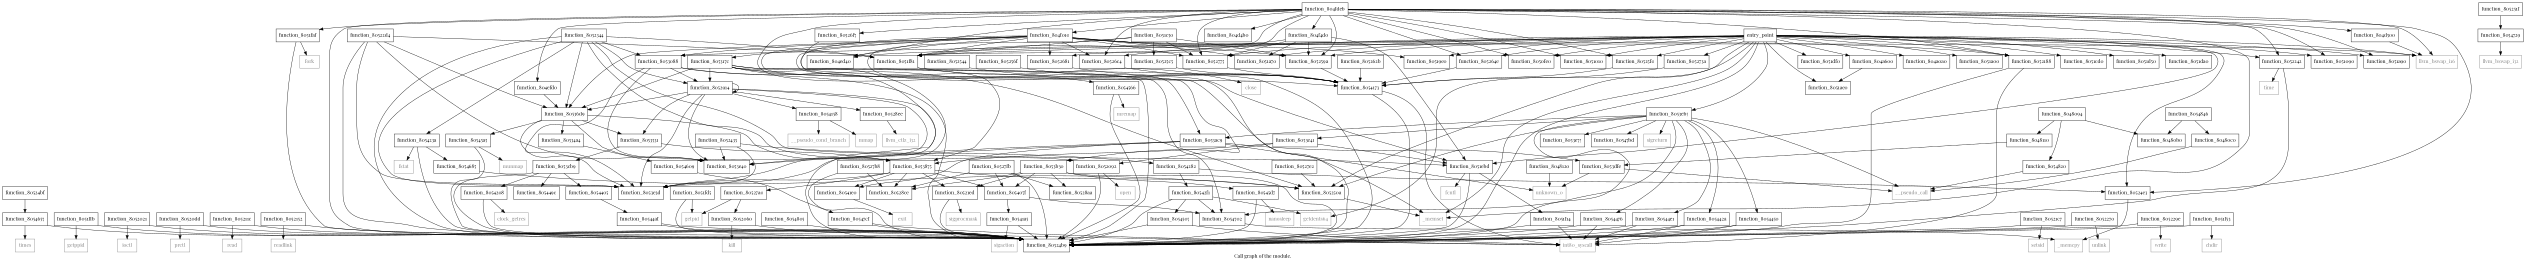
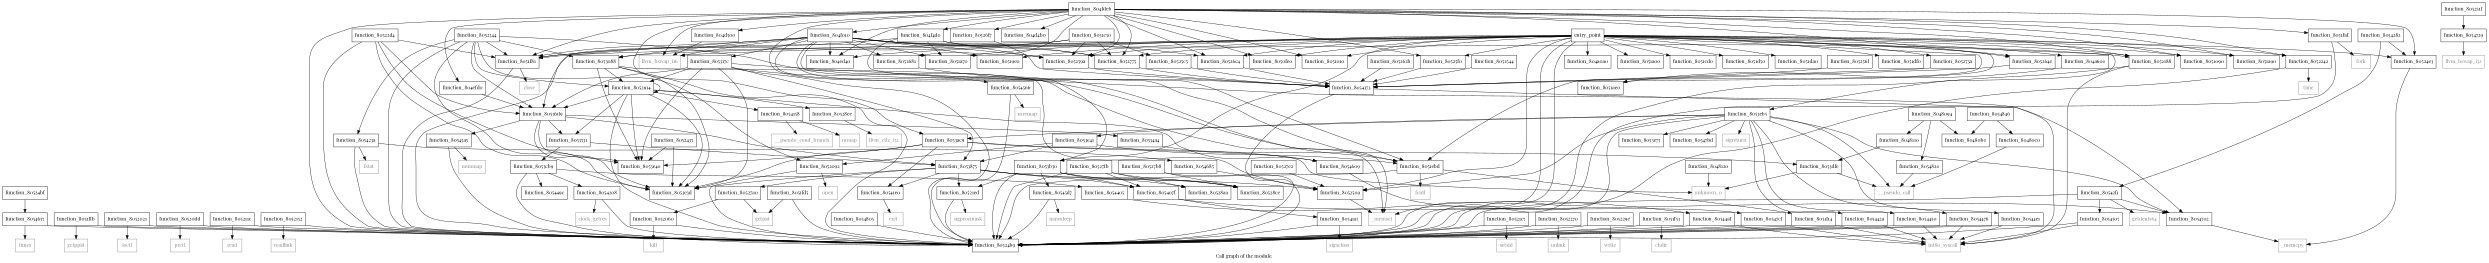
edge "entry_point" -> "getdents64": now "entry_point" -> "function_8053b30"
edge "function_8052435" -> "function_8054282": removed
